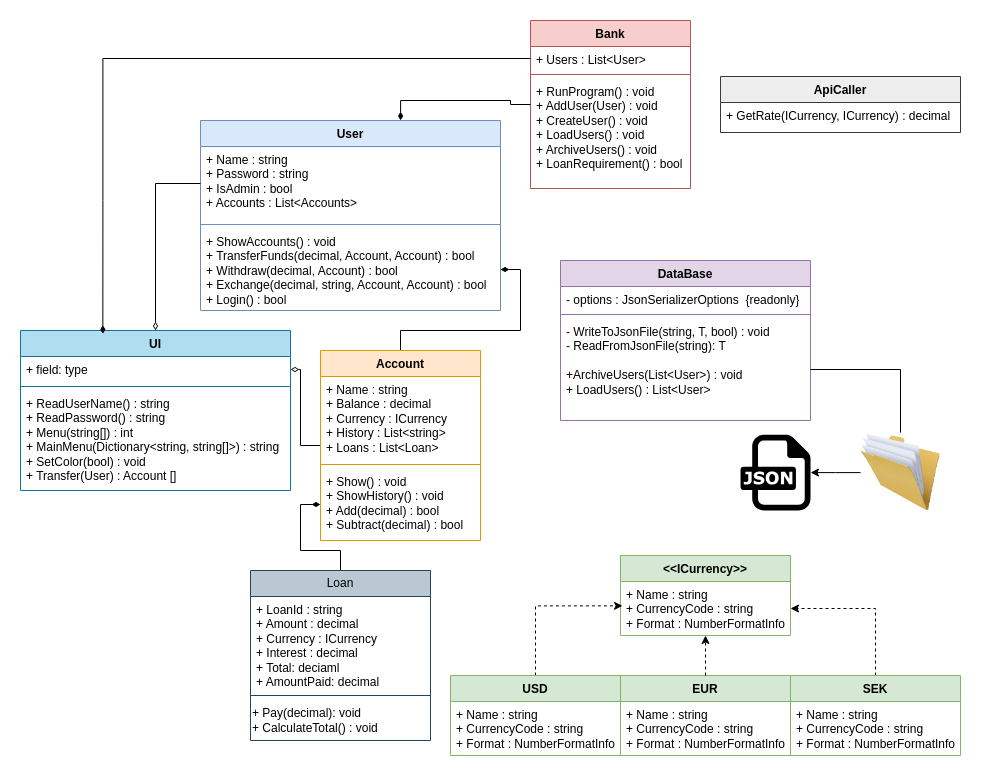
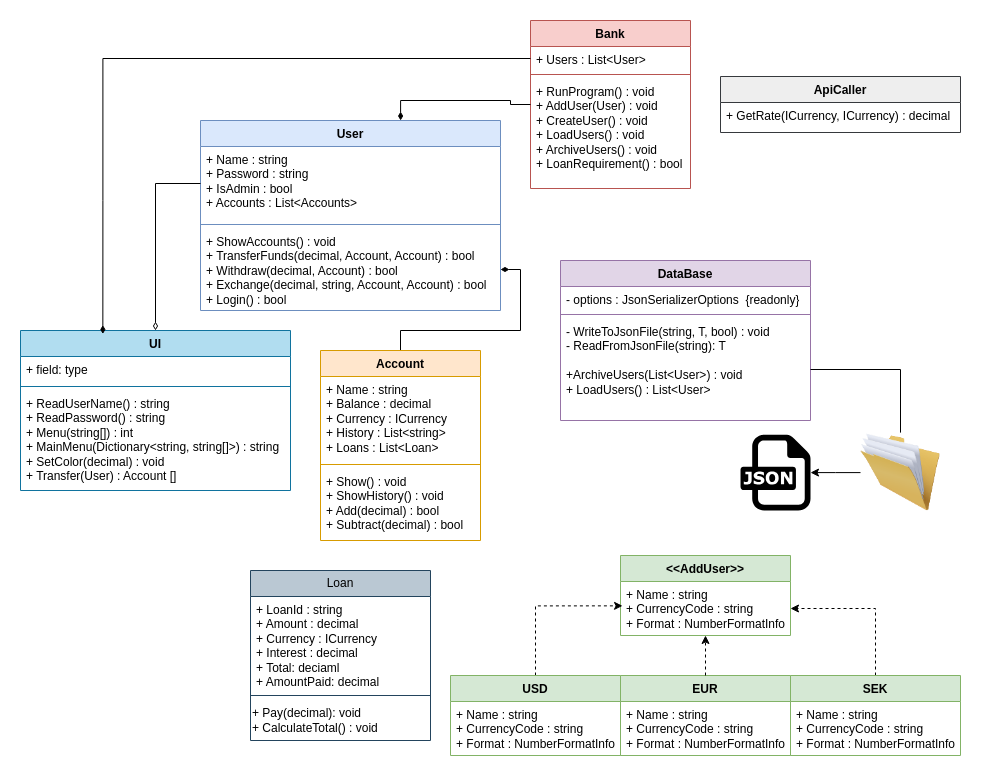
edge "Account" -> "+ field: type": removed
node "+ ReadUserName() : string + ReadPassword() : string + Menu(string[]) : int + MainMenu(Dictionary<string, string[]>) : string + SetColor(bool) : void + Transfer(User) : Account []": label "+ ReadUserName() : string + ReadPassword() : string + Menu(string[]) : int + MainMenu(Dictionary<string, string[]>) : string + SetColor(bool) : void + Transfer(User) : Account []" -> "+ ReadUserName() : string + ReadPassword() : string + Menu(string[]) : int + MainMenu(Dictionary<string, string[]>) : string + SetColor(decimal) : void + Transfer(User) : Account []"
edge "Loan" -> "+ Show() : void + ShowHistory() : void + Add(decimal) : bool + Subtract(decimal) : bool": removed
node "<<ICurrency>>": label "<<ICurrency>>" -> "<<AddUser>>"
